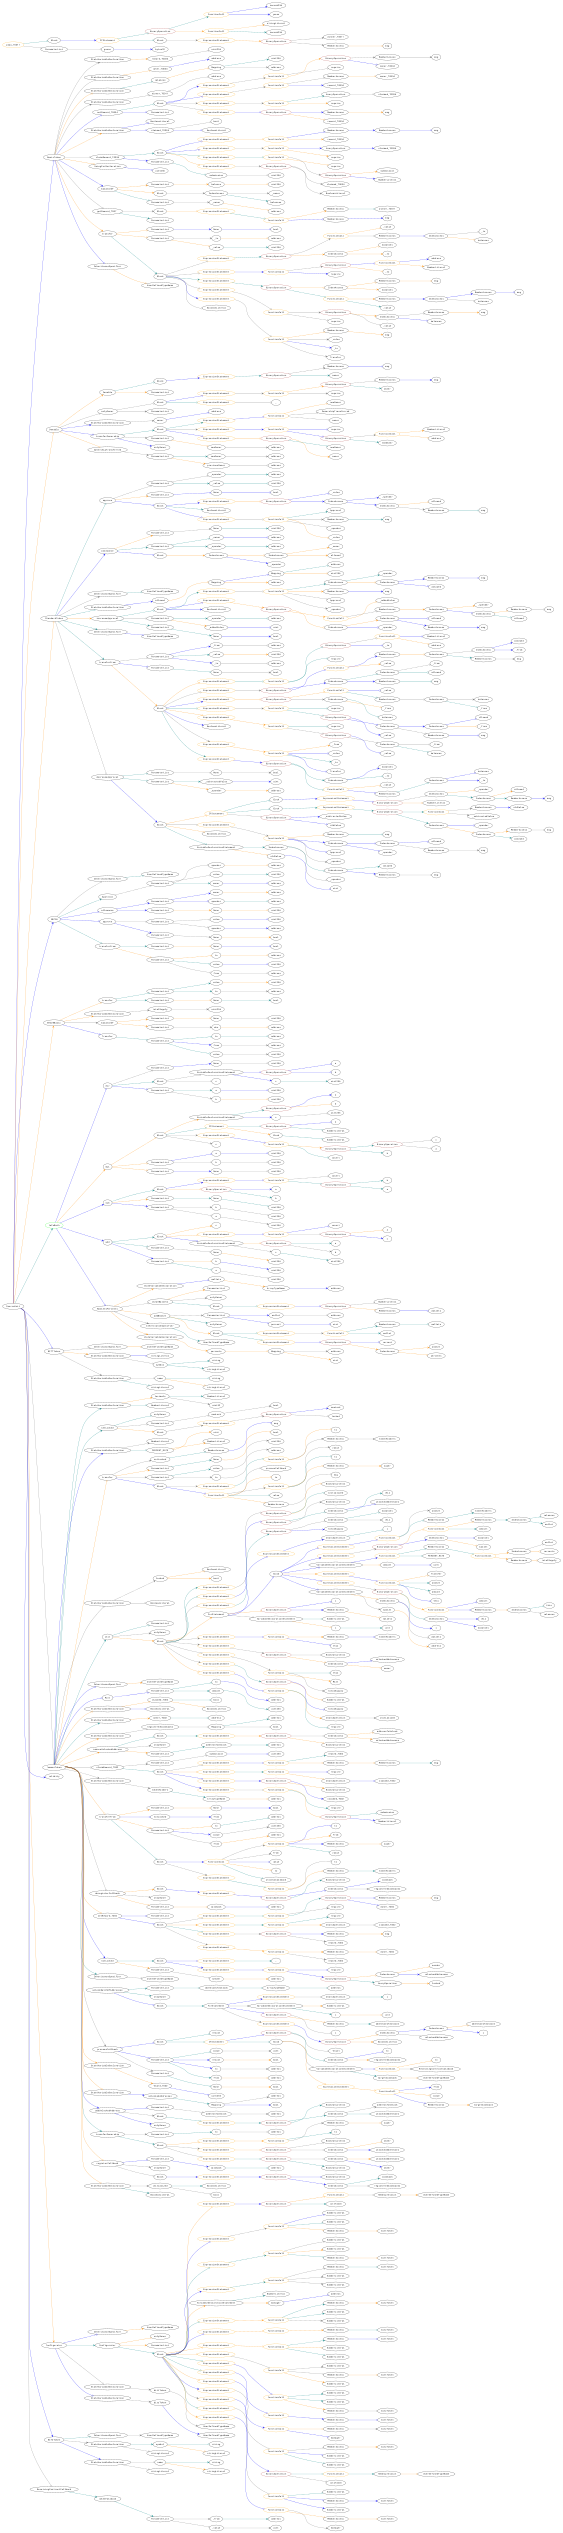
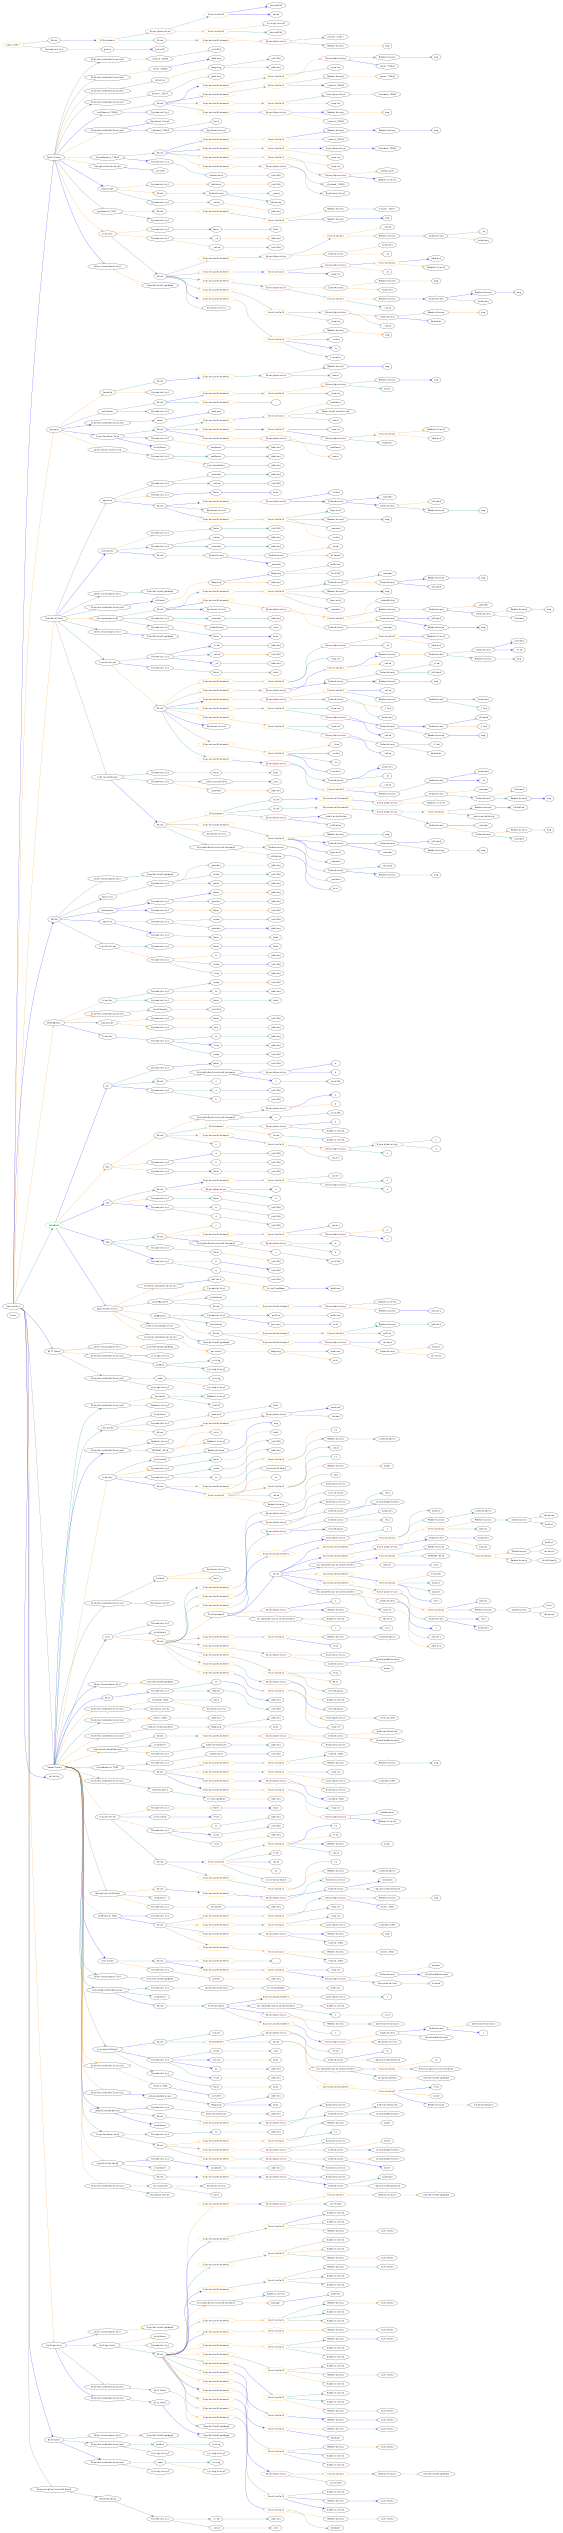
node "decreaseApproval": label "decreaseApproval" -> "subtractedValue"
node "Enter": added
edge "CommonToken" -> "unlockBatchOfAddresses": added
